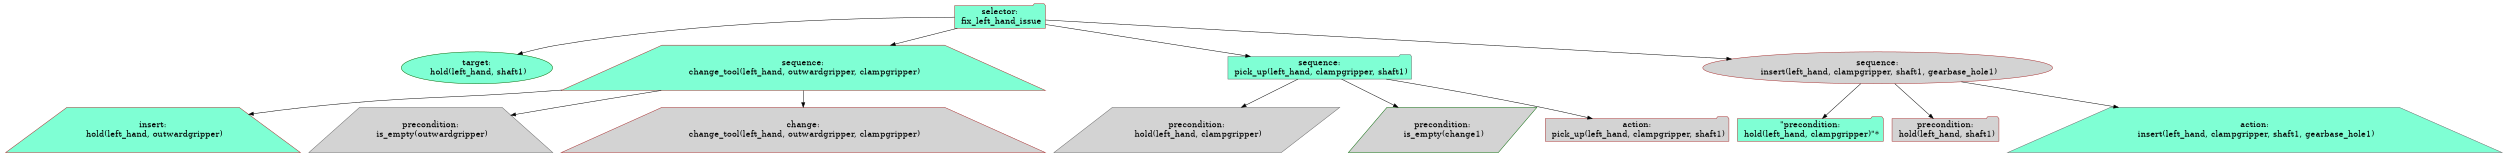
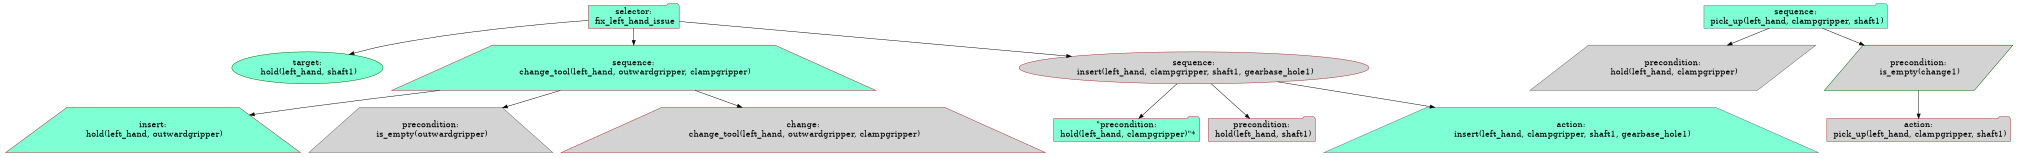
edge "selector: fix_left_hand_issue" -> "sequence: pick_up(left_hand, clampgripper, shaft1)": removed
edge "sequence: pick_up(left_hand, clampgripper, shaft1)" -> "action: pick_up(left_hand, clampgripper, shaft1)": now "precondition: is_empty(change1)" -> "action: pick_up(left_hand, clampgripper, shaft1)"
